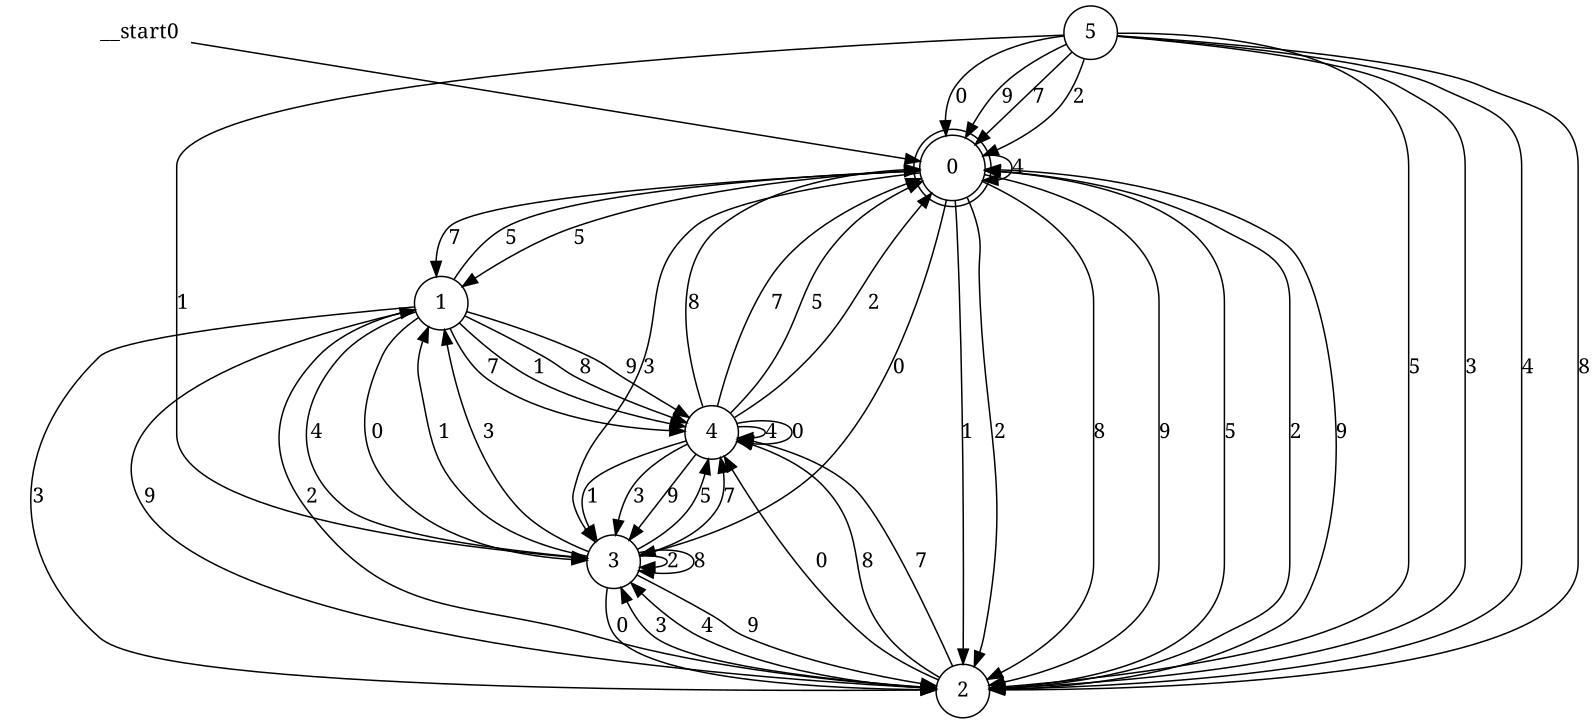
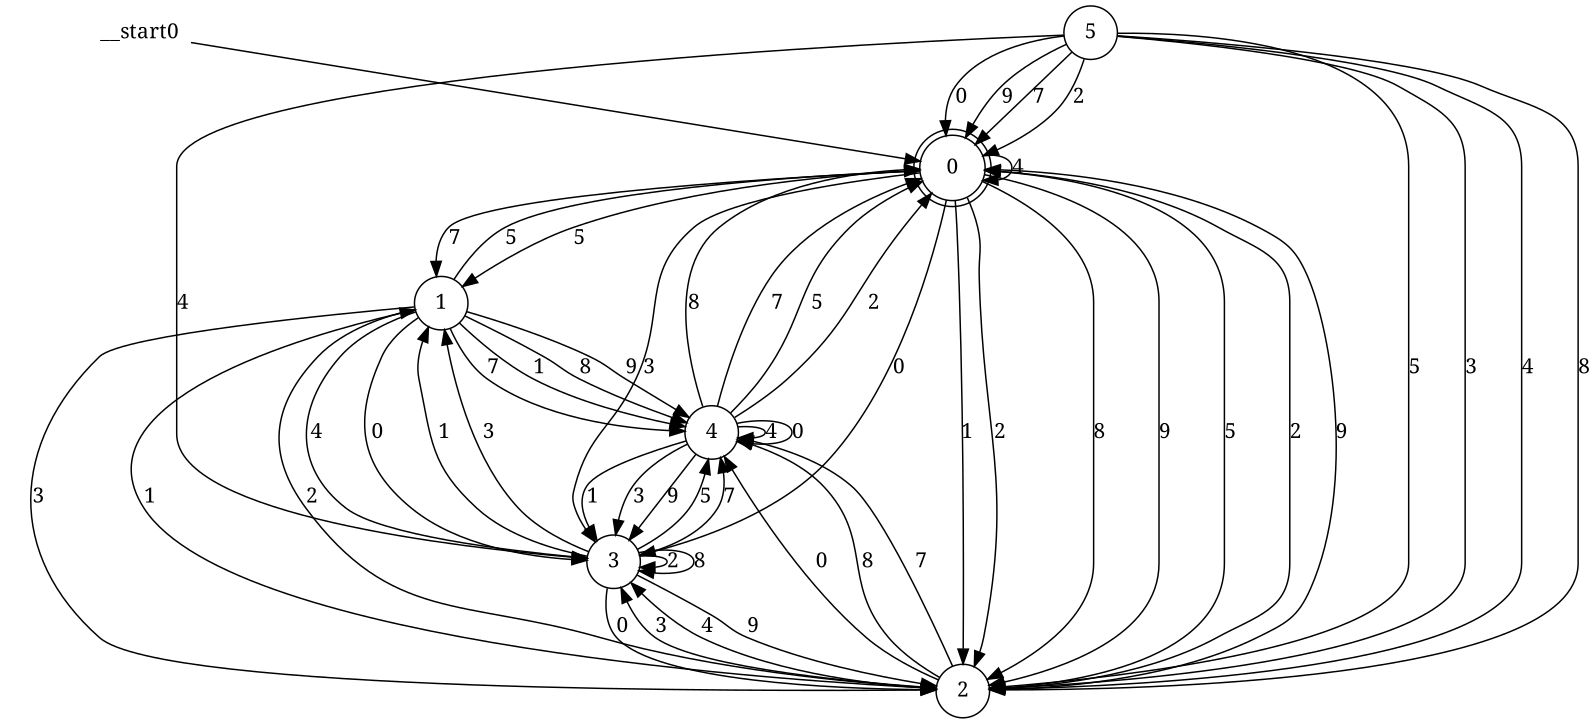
edge "5" -> "3": label "1" -> "4"
edge "2" -> "1": label "9" -> "1"
